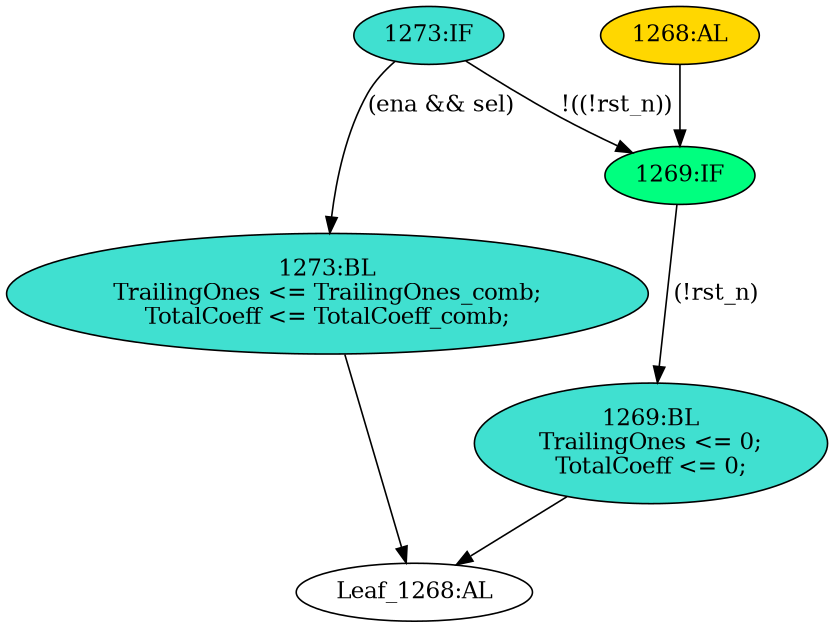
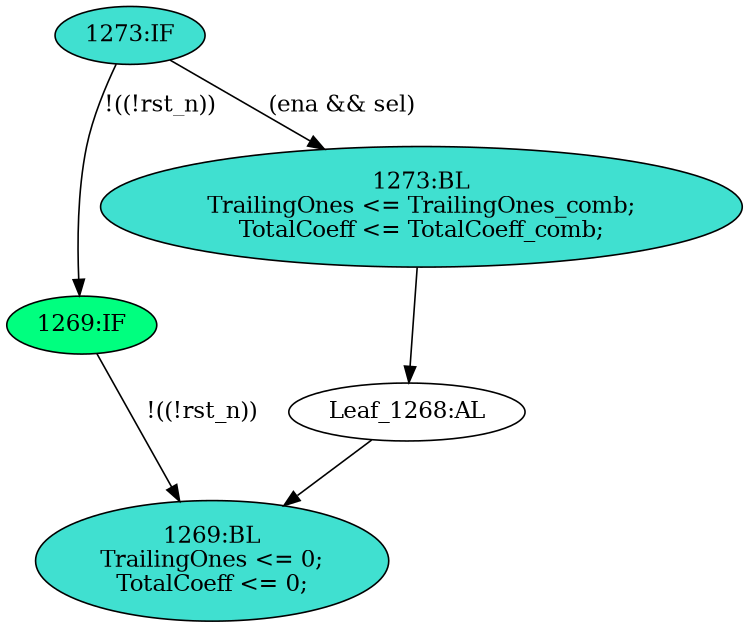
node "1268:AL": removed
edge "1269:IF" -> "1269:BL TrailingOnes <= 0; TotalCoeff <= 0;": label "(!rst_n)" -> "!((!rst_n))"
edge "1269:BL TrailingOnes <= 0; TotalCoeff <= 0;" -> "Leaf_1268:AL": reversed
